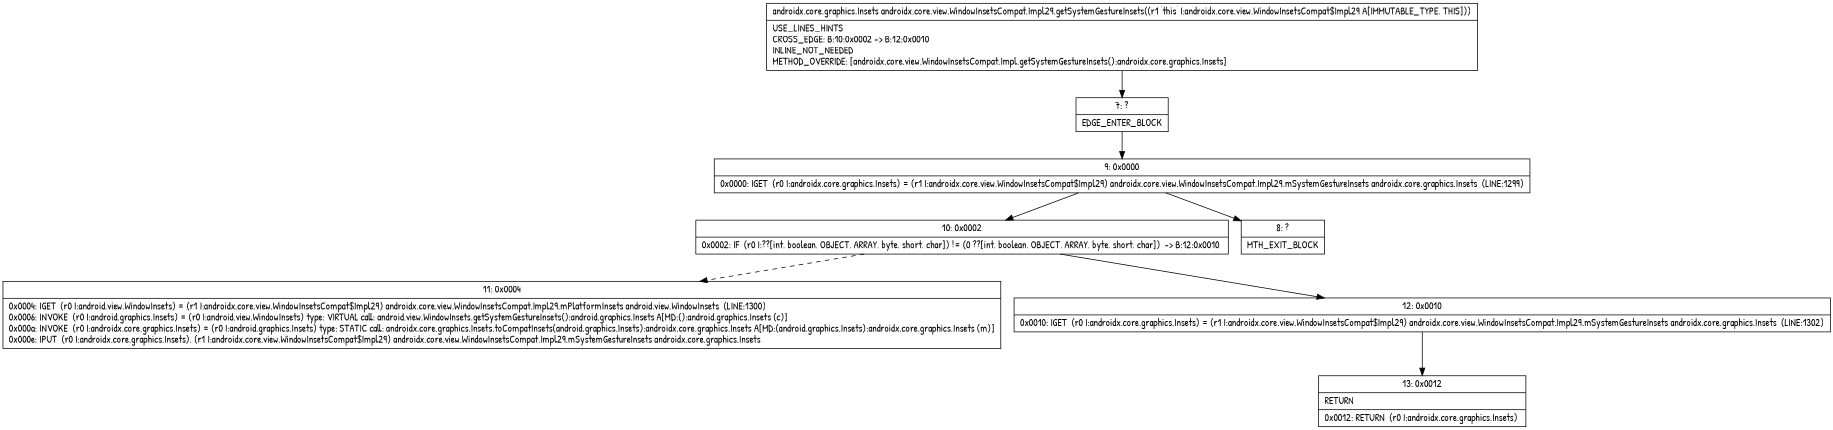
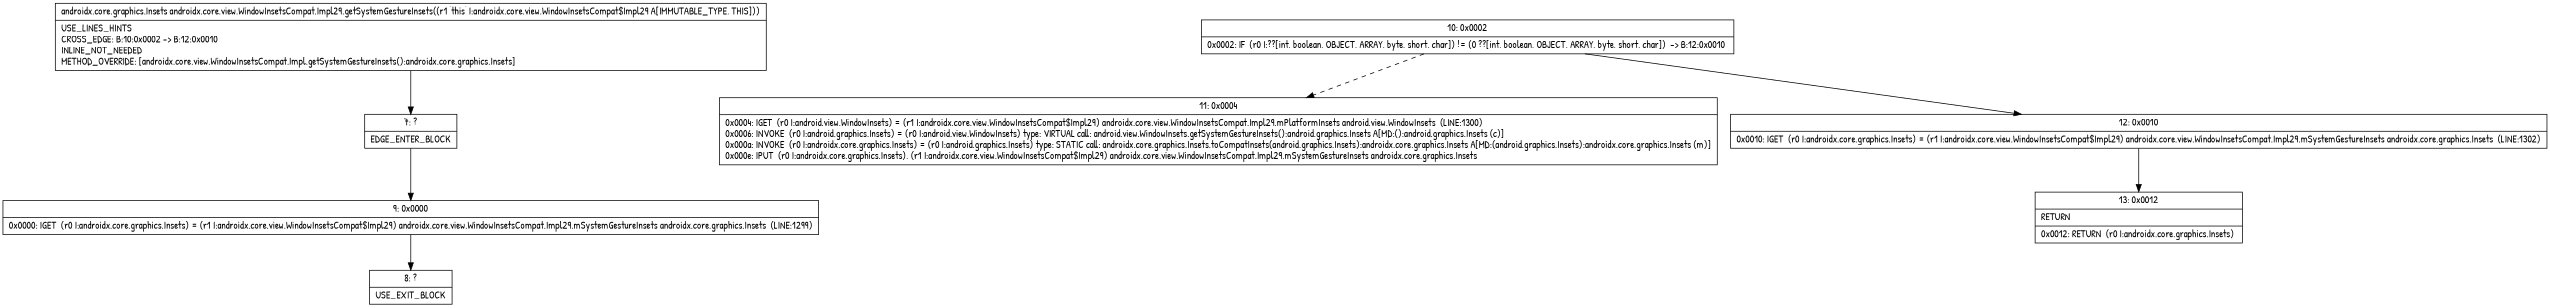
edge "9: 0x0000" -> "10: 0x0002": removed
node "8: ?": text "MTH_EXIT_BLOCK" -> "USE_EXIT_BLOCK"
